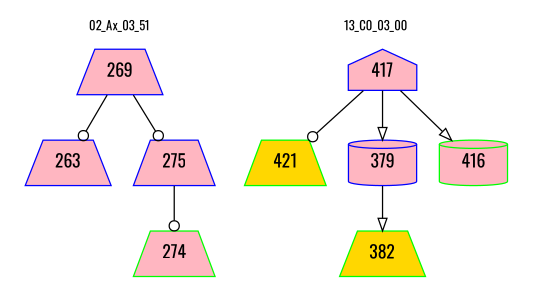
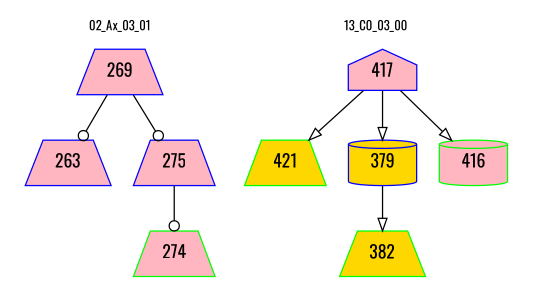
cluster "02_Ax_03_51": label "02_Ax_03_51" -> "02_Ax_03_01"
edge "417" -> "421": arrowhead odot -> onormal
node "379": fillcolor lightpink -> gold
